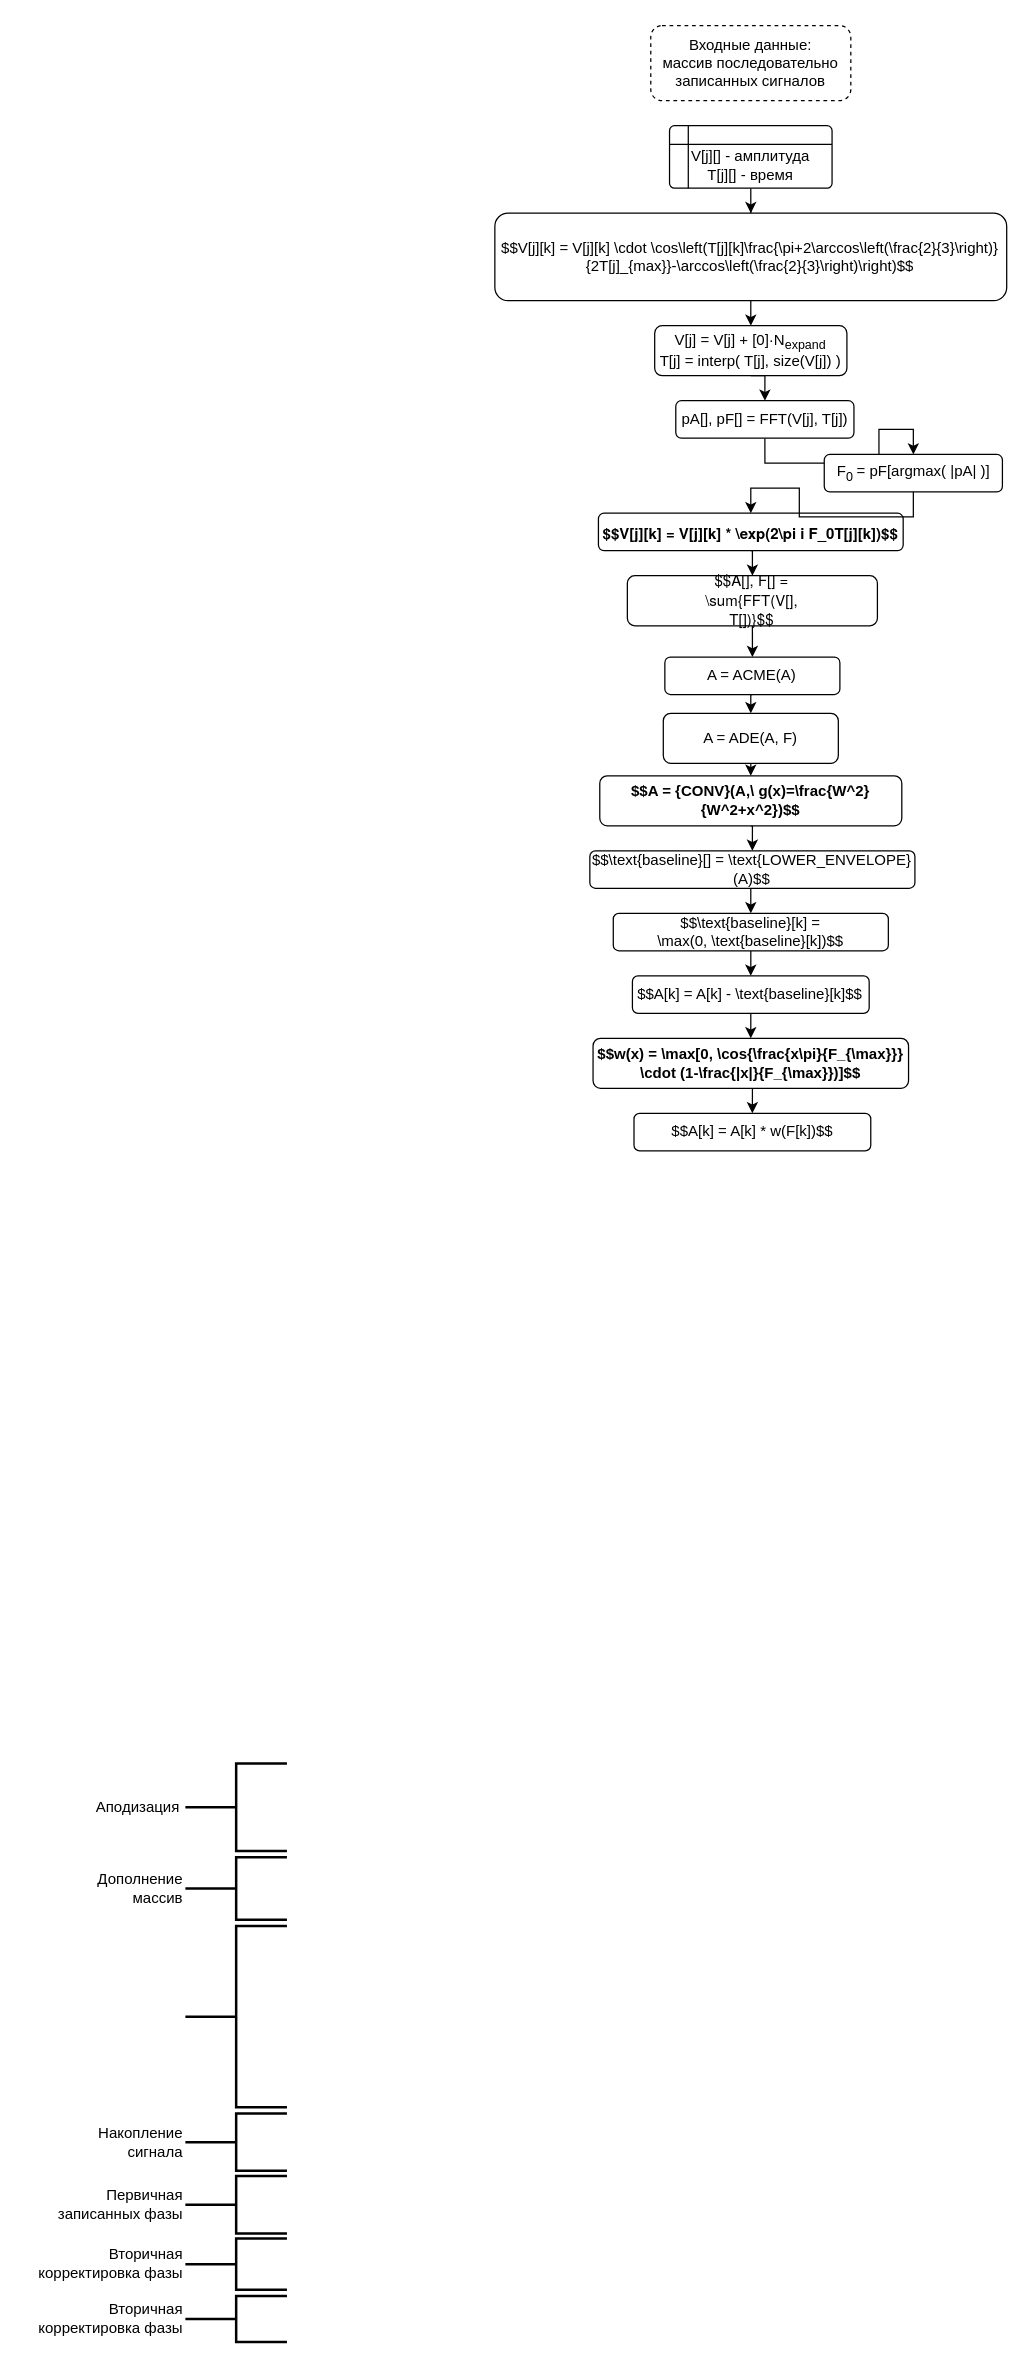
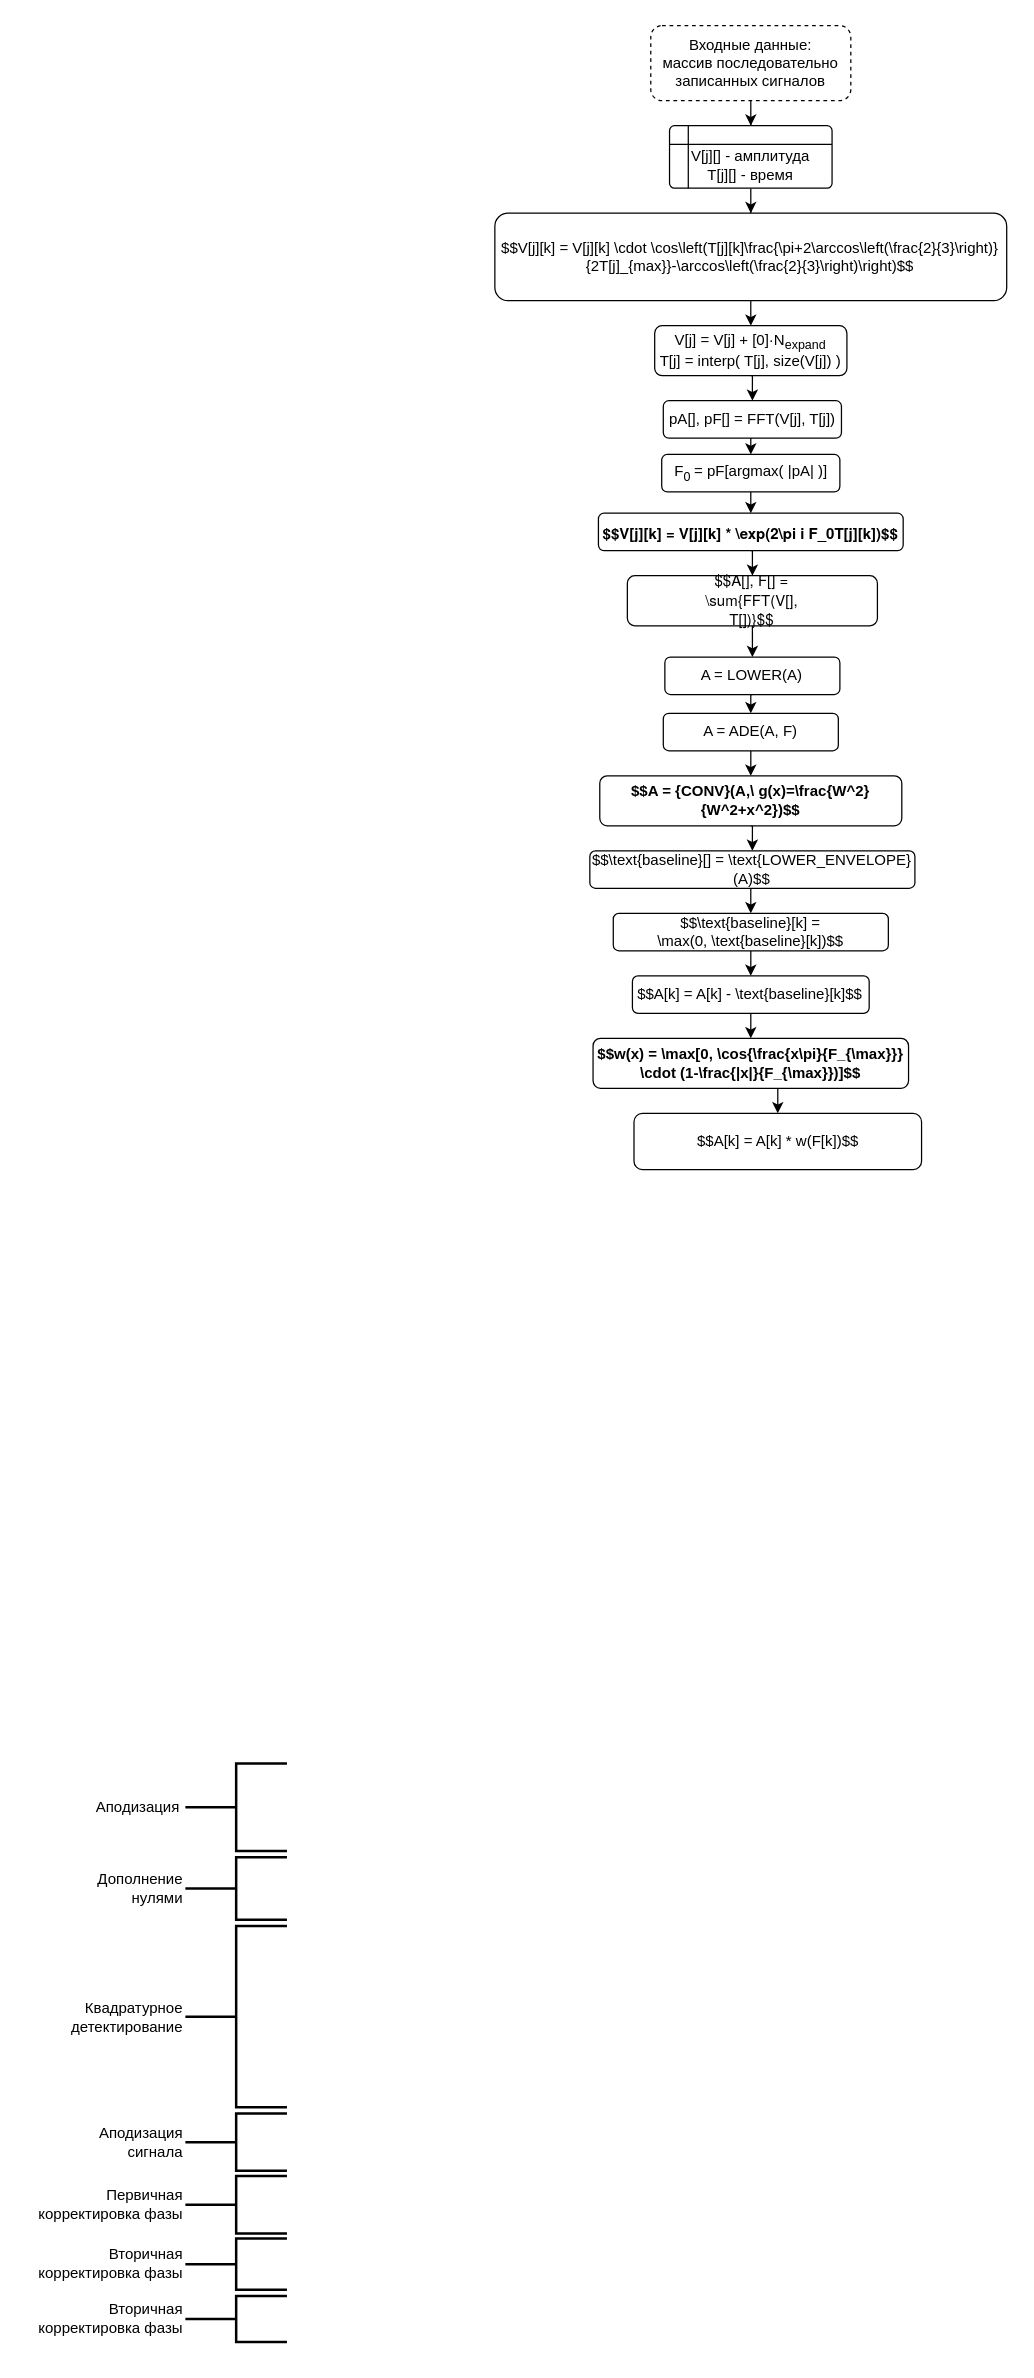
edge "Входные данные: массив последовательно записанных сигналов" -> "V[j][] - амплитуда T[j][] - время": added
node "pA[], pF[] = FFT(V[j], T[j])": moved (765, 419) -> (752, 419)
node "F0 = pF[argmax( |pA| )]": moved (913, 473) -> (751, 473)
node "A = ACME(A)": label "A = ACME(A)" -> "A = LOWER(A)"
node "A = ADE(A, F)": size 175x50 -> 175x38
node "$$A[k] = A[k] * w(F[k])$$": size 237x38 -> 288x56
node "Дополнение массив": label "Дополнение массив" -> "Дополнение нулями"
node "Квадратурное детектирование": added
node "Накопление сигнала": label "Накопление сигнала" -> "Аподизация сигнала"
node "Первичная записанных фазы": label "Первичная записанных фазы" -> "Первичная корректировка фазы"
